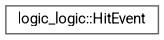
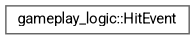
node "logic_logic::HitEvent": label "logic_logic::HitEvent" -> "gameplay_logic::HitEvent"
